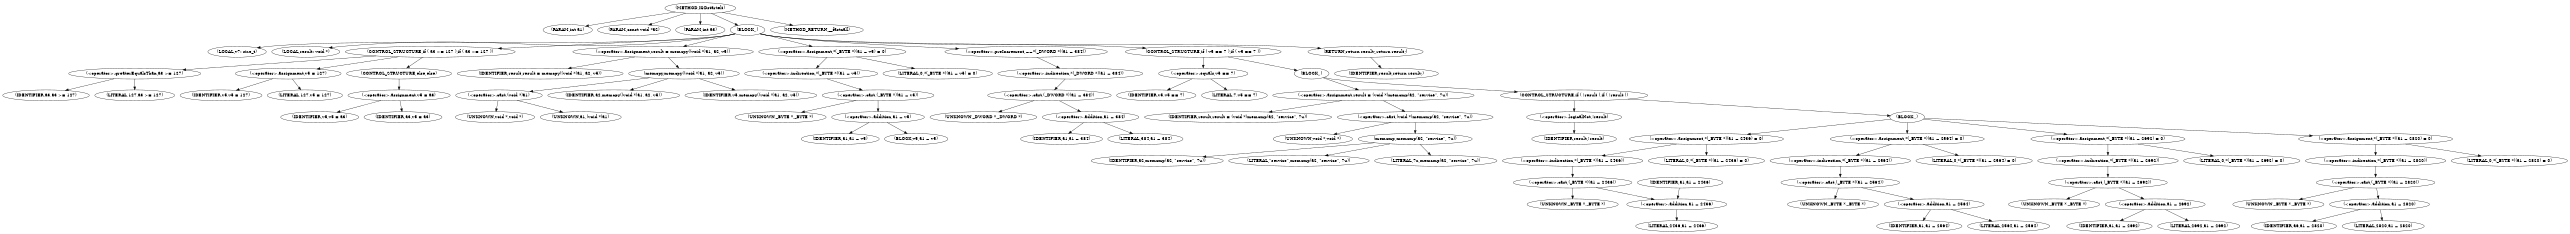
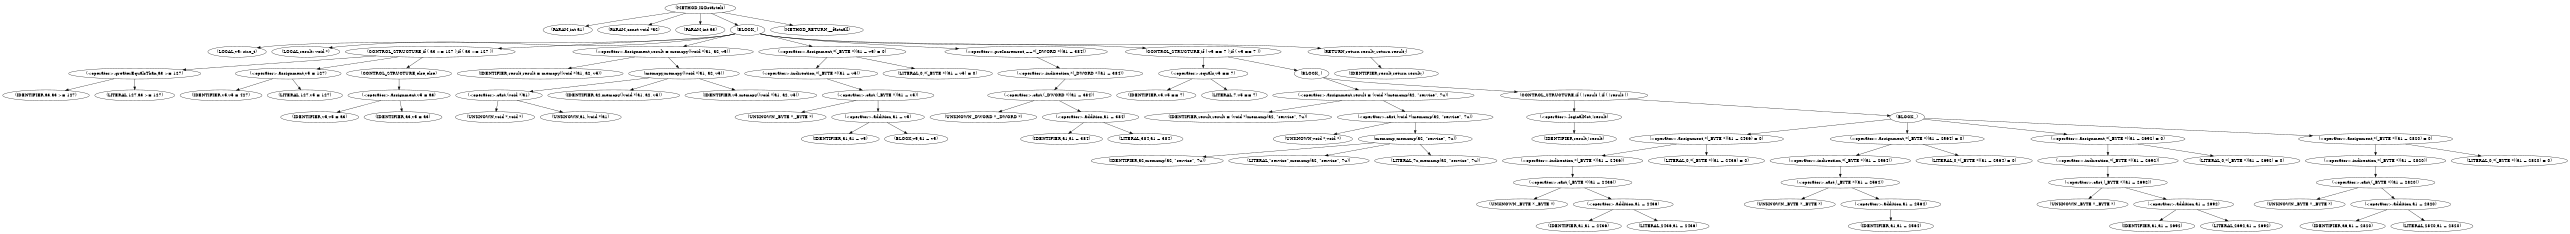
node "(LOCAL,v7: size_t)": label "(LOCAL,v7: size_t)" -> "(LOCAL,v5: size_t)"
node "(IDENTIFIER,v5,v5 = 127)": label "(IDENTIFIER,v5,v5 = 127)" -> "(IDENTIFIER,v5,v5 = 427)"
edge "(IDENTIFIER,a1,a1 + 2436)" -> "(<operator>.addition,a1 + 2436)": reversed
node "(LITERAL,2564,a1 + 2564)": removed
node "(LITERAL,2820,a1 + 2820)": label "(LITERAL,2820,a1 + 2820)" -> "(LITERAL,2840,a1 + 2820)"
